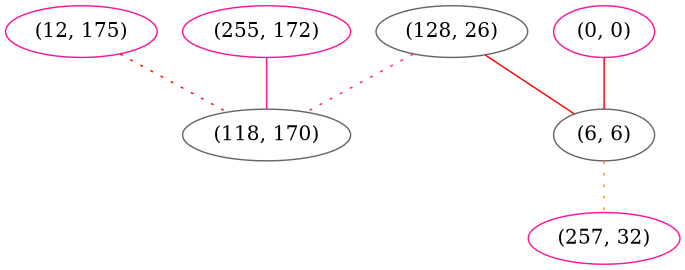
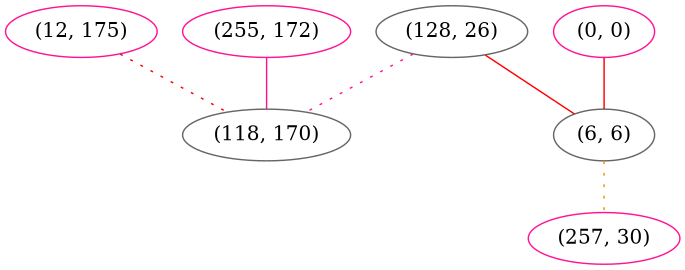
node "(257, 32)": label "(257, 32)" -> "(257, 30)"
